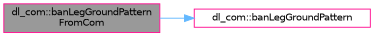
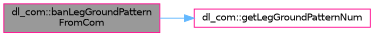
node "dl_com::banLegGroundPattern": label "dl_com::banLegGroundPattern" -> "dl_com::getLegGroundPatternNum"
